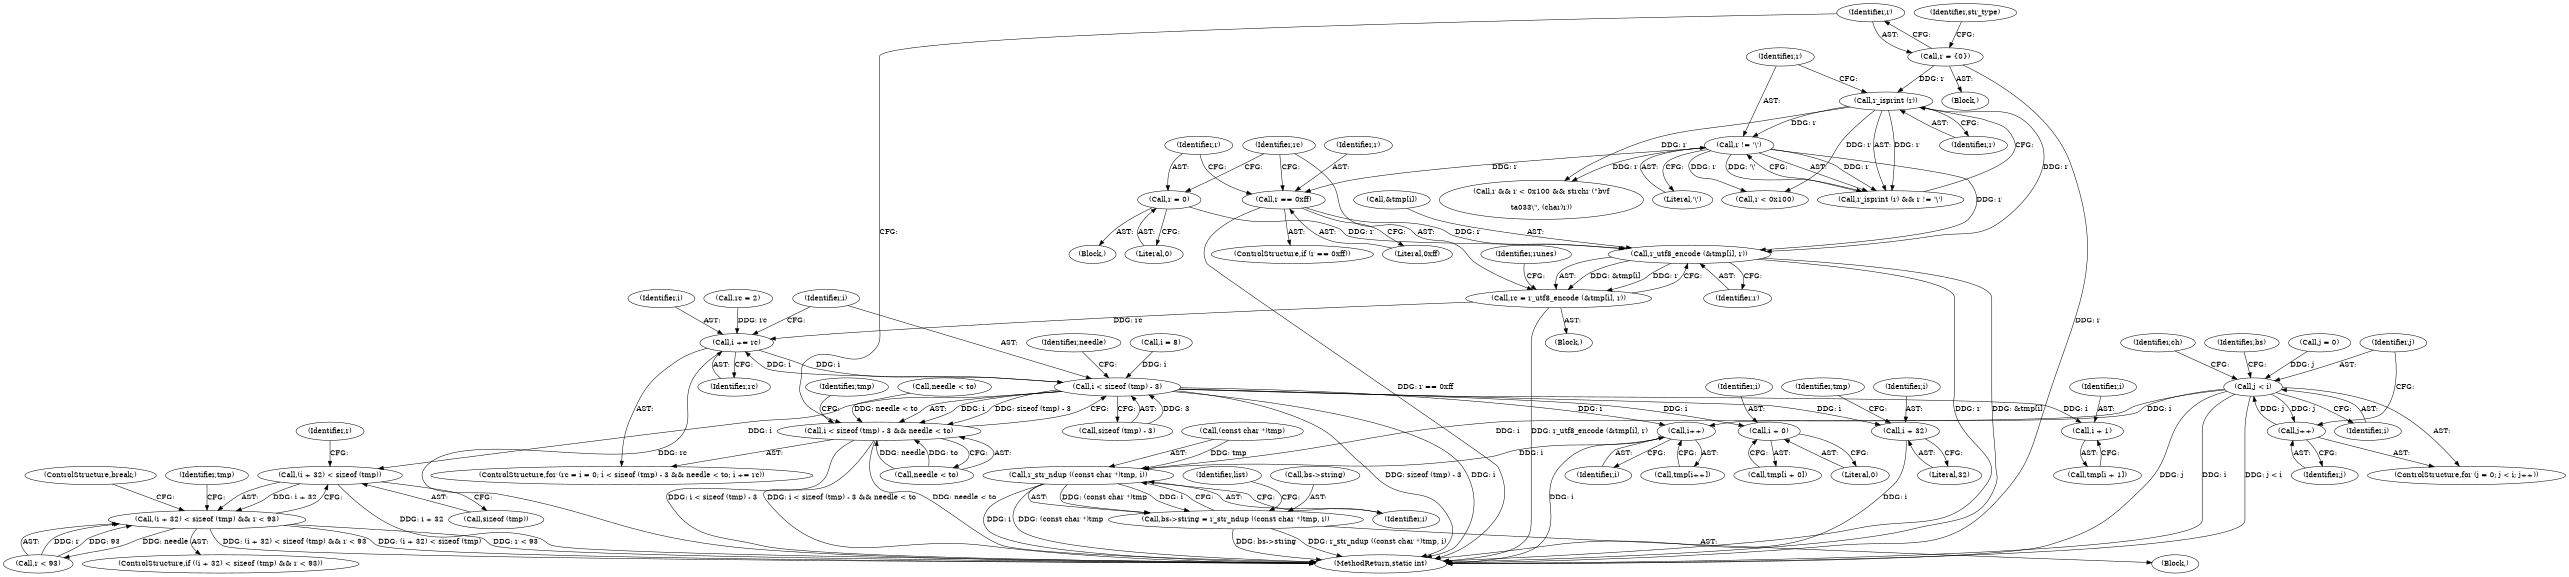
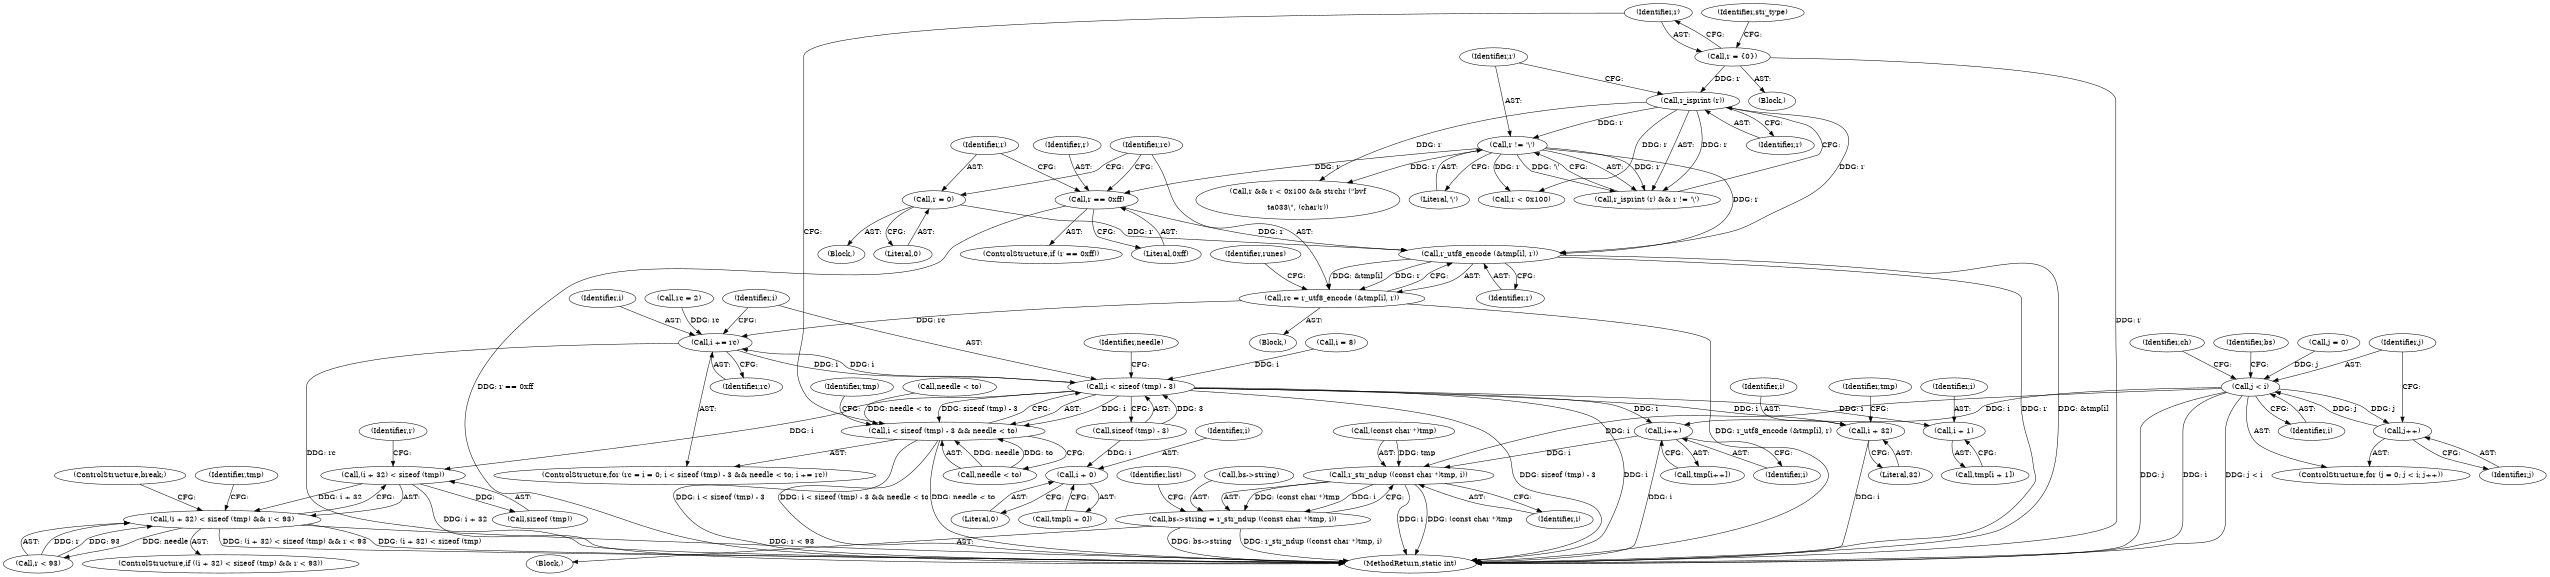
node "(Call,&tmp[i])": removed
edge "(Call,i < sizeof (tmp) - 3)" -> "(Call,i + 0)": now "(Call,sizeof (tmp) - 3)" -> "(Call,i + 0)"
edge "(Call,(i + 32) < sizeof (tmp))" -> "(Call,sizeof (tmp))": label "CFG: " -> "DDG: "
